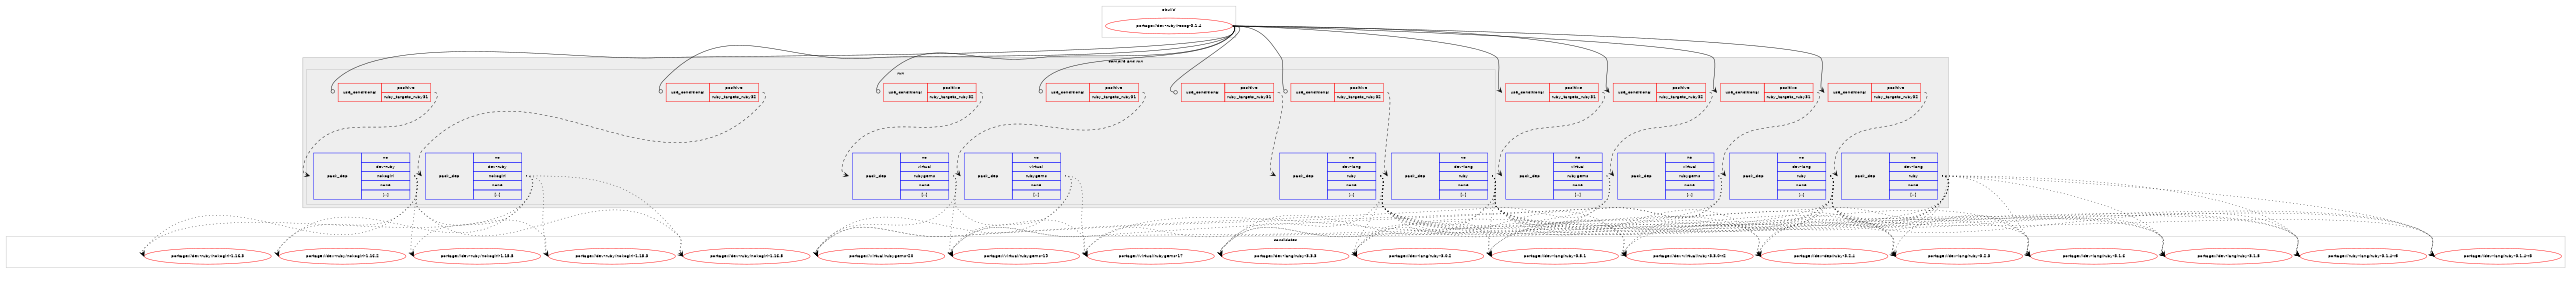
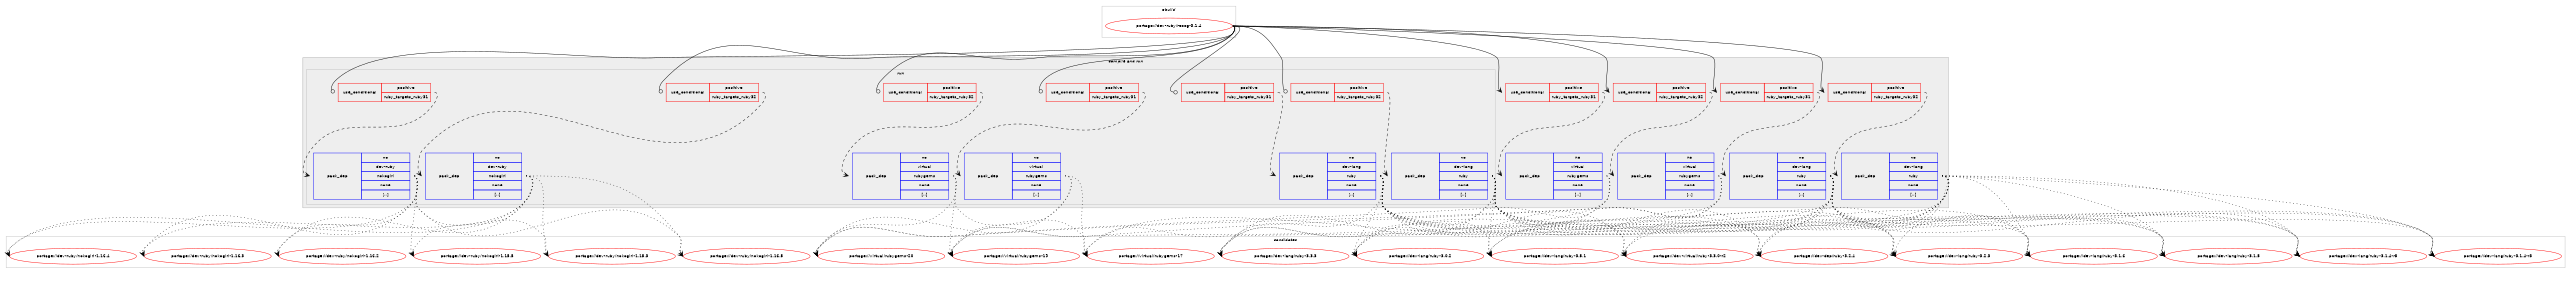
node "portage://dev-ruby/nokogiri-1.16.4": added
node "portage://ruby-lang/ruby-3.1.4-r5": label "portage://ruby-lang/ruby-3.1.4-r5" -> "portage://dev-lang/ruby-3.1.4-r5"
